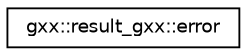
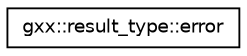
node "gxx::result_gxx::error": label "gxx::result_gxx::error" -> "gxx::result_type::error"
